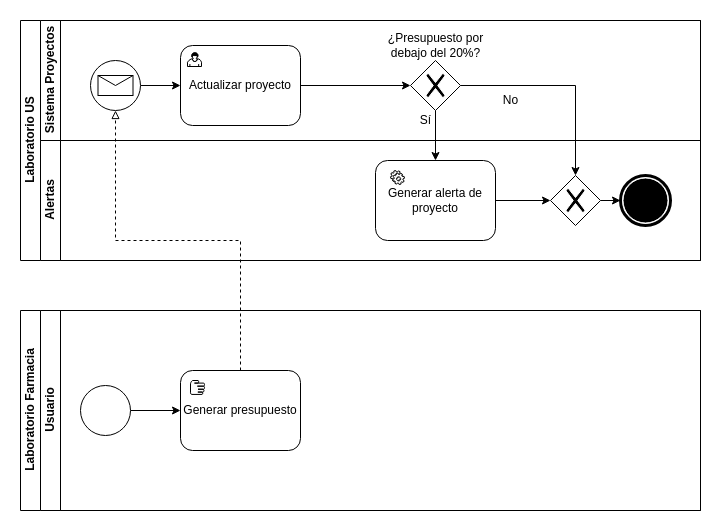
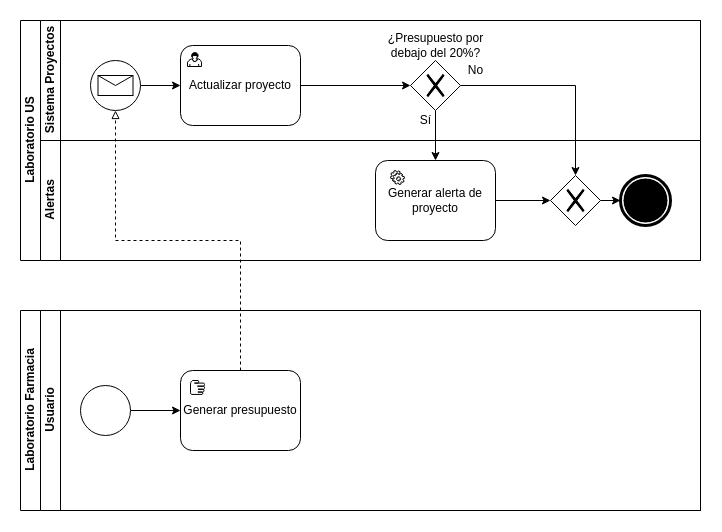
node "No": moved (511, 101) -> (476, 71)
